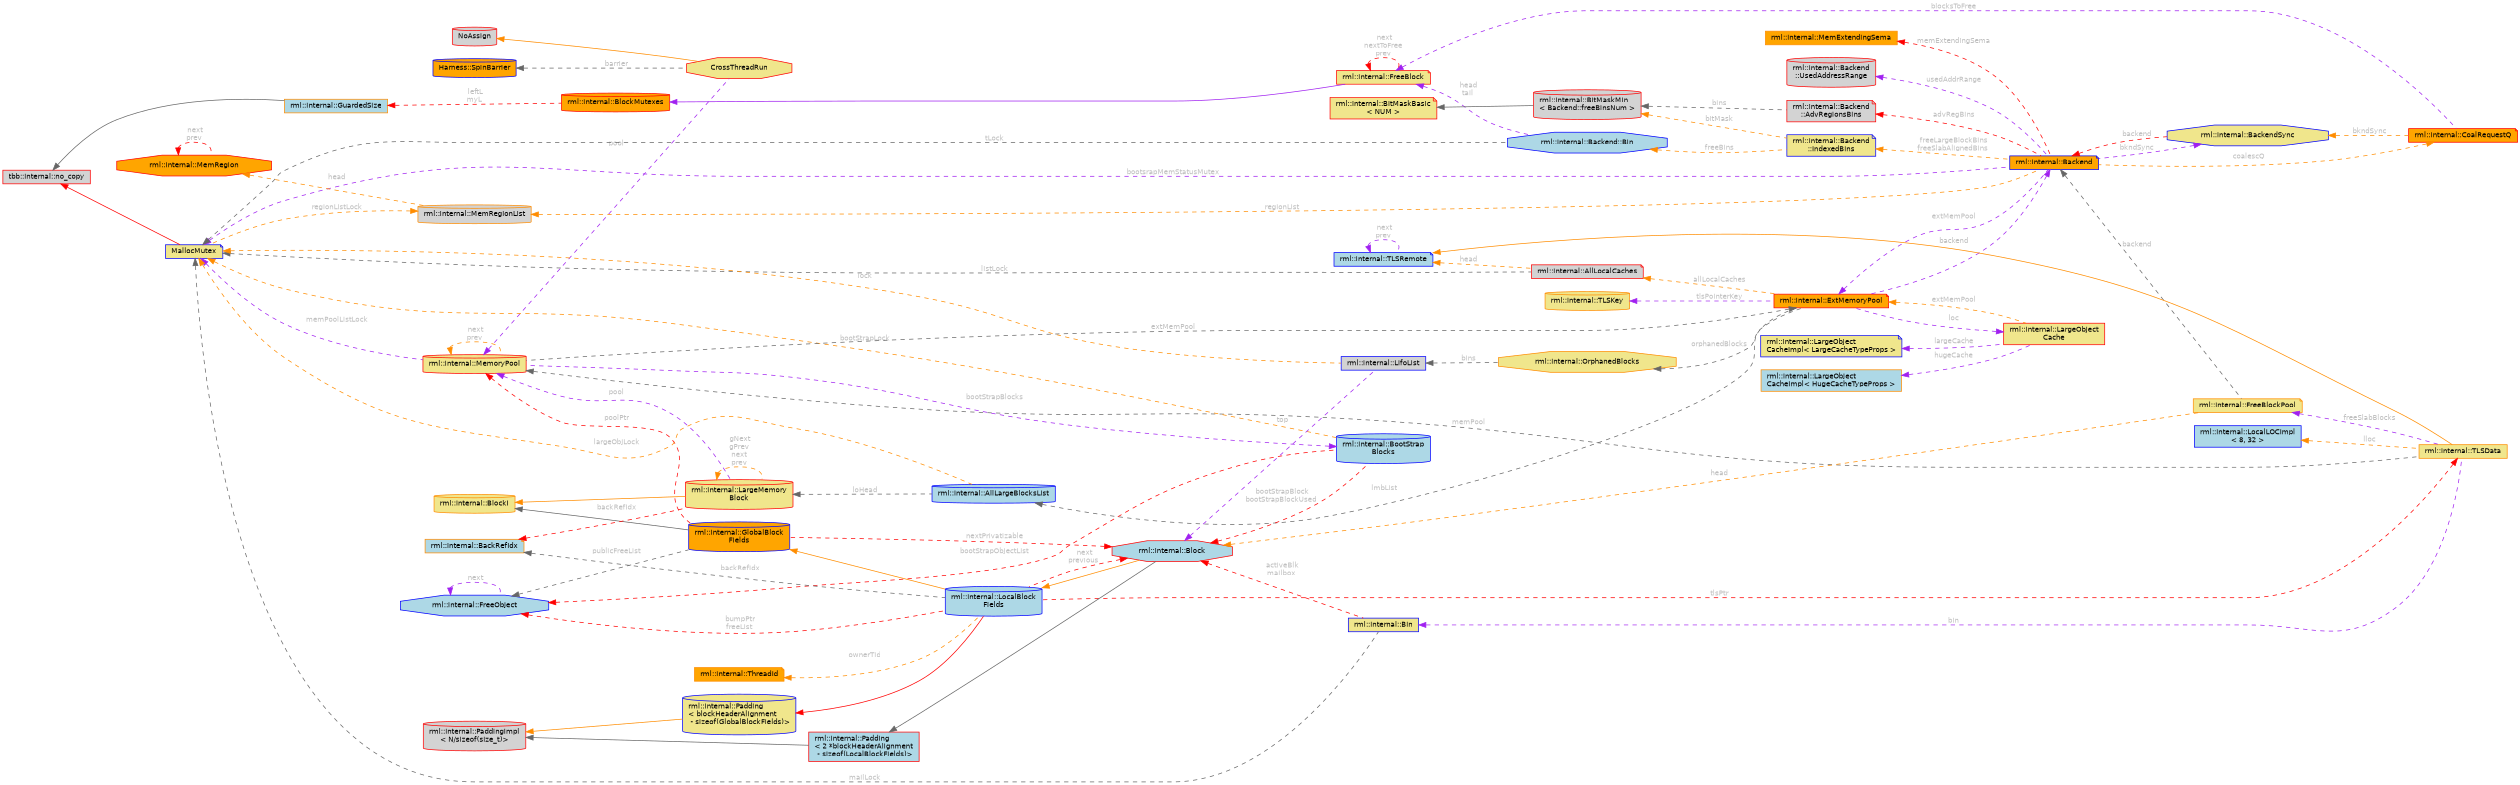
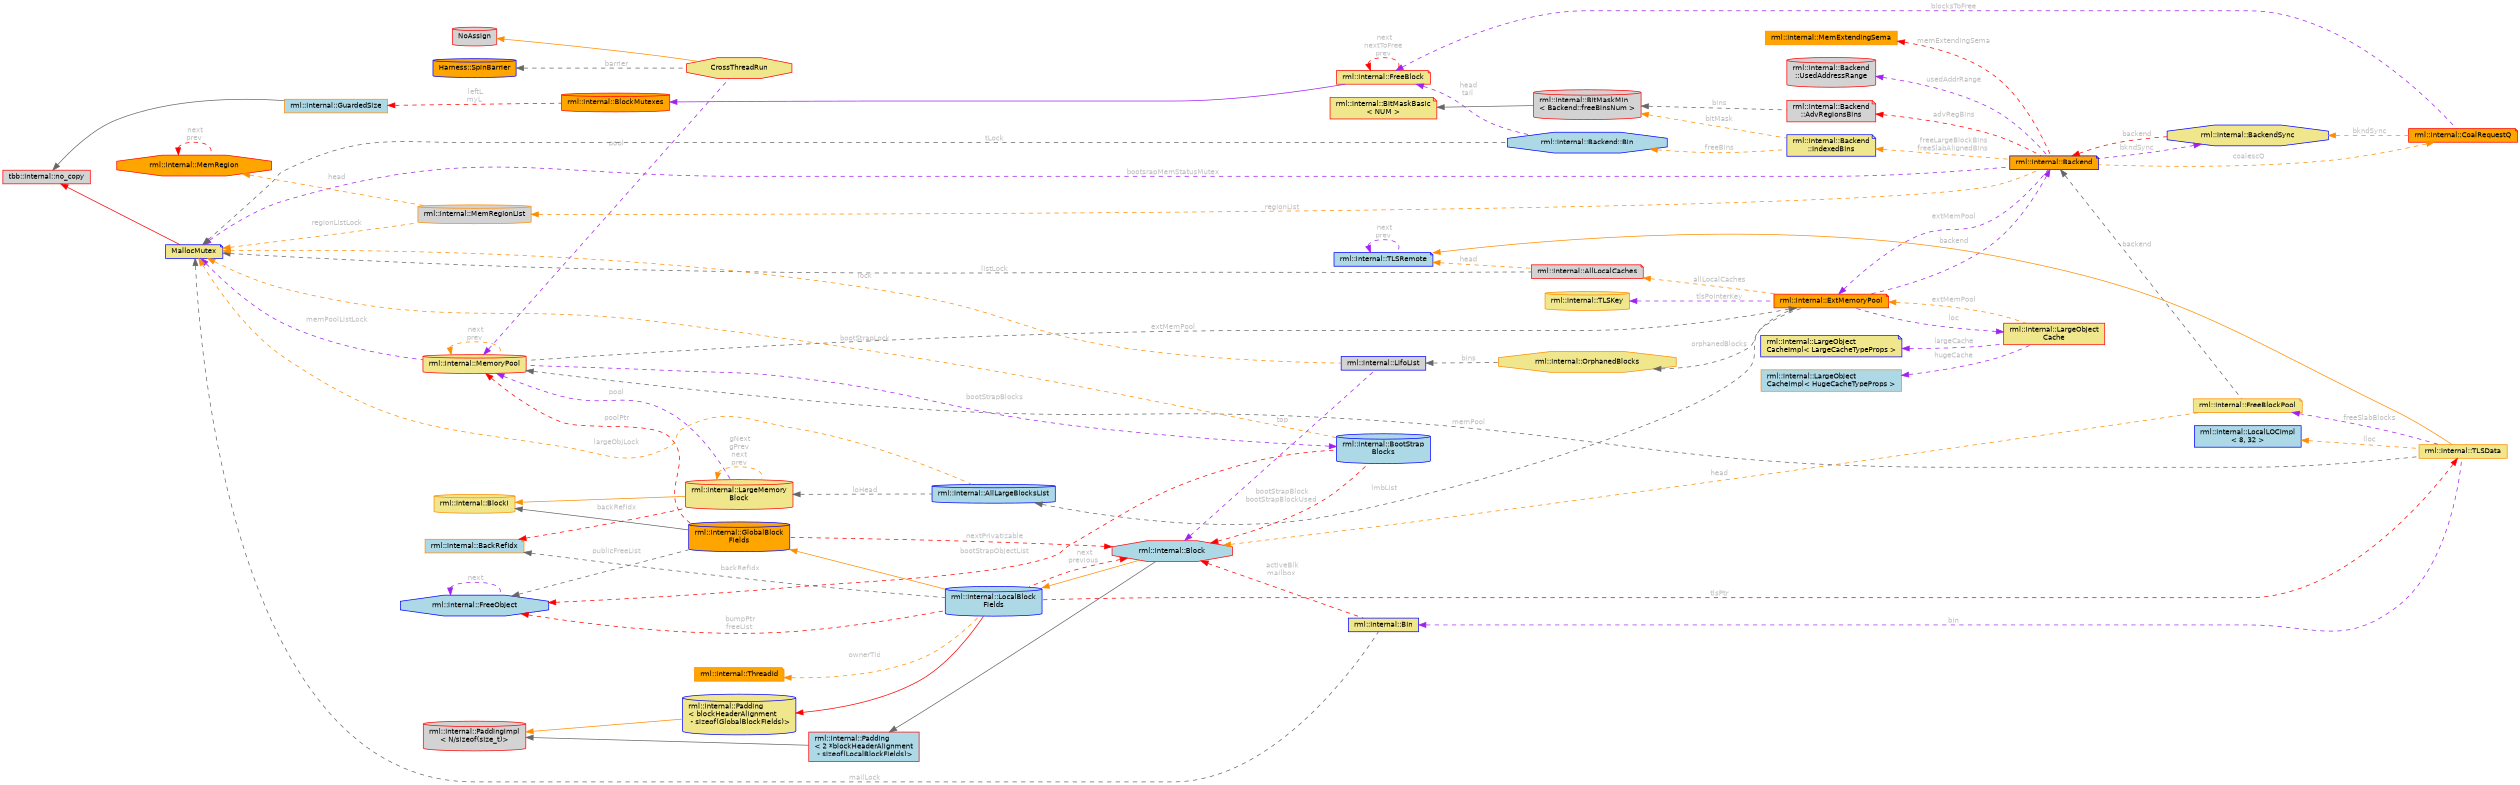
edge "MallocMutex" -> "rml::internal::MemRegionList": reversed
